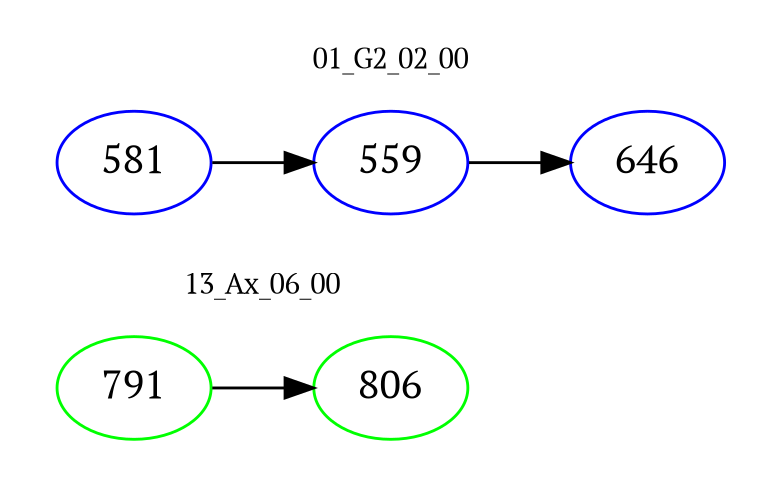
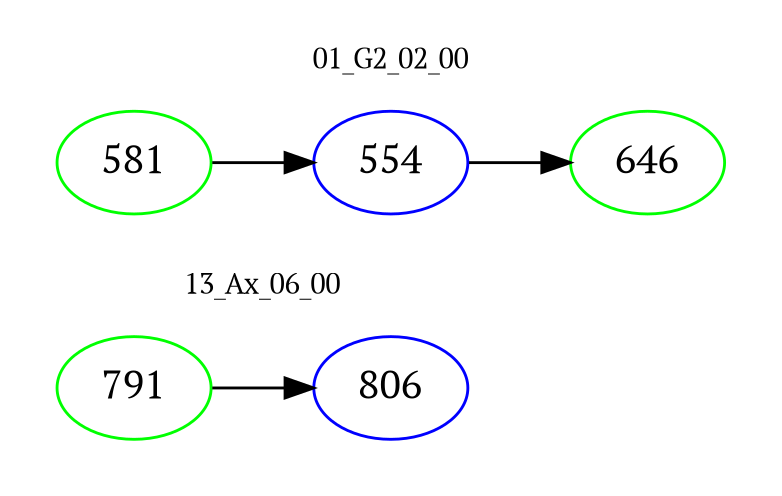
node "581": color blue -> green
node "559": label "559" -> "554"
node "646": color blue -> green
node "806": color green -> blue
